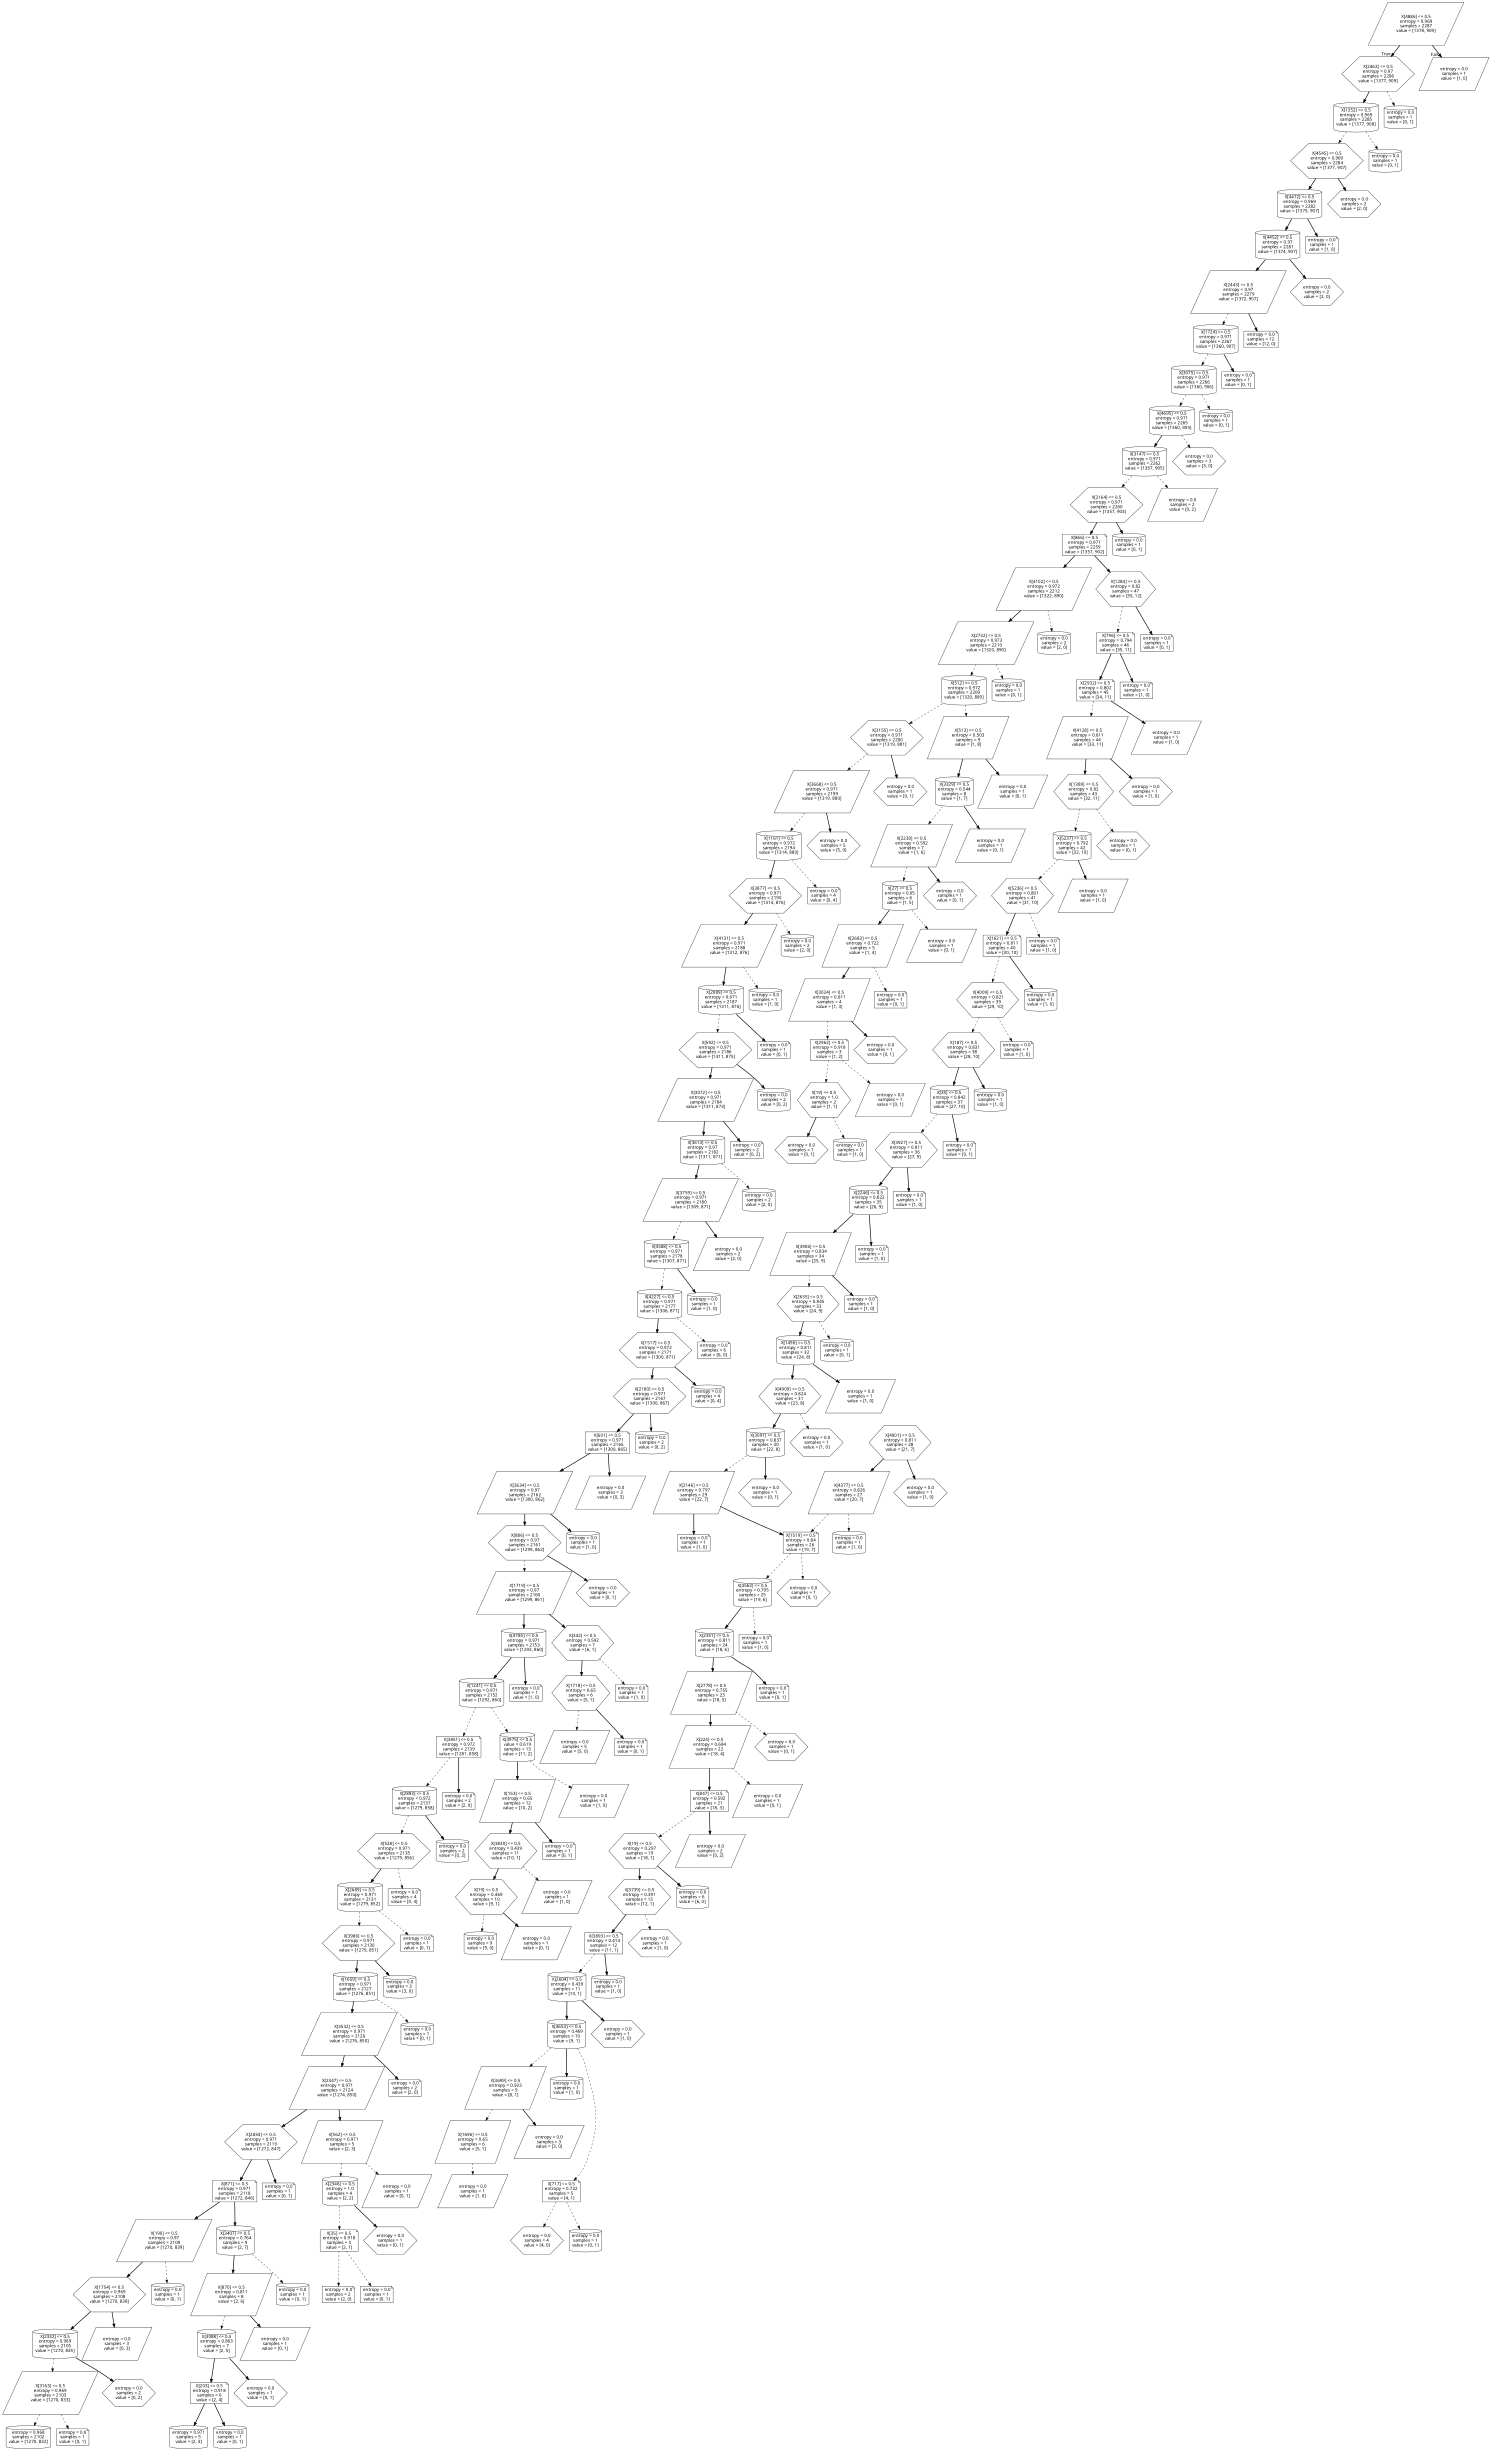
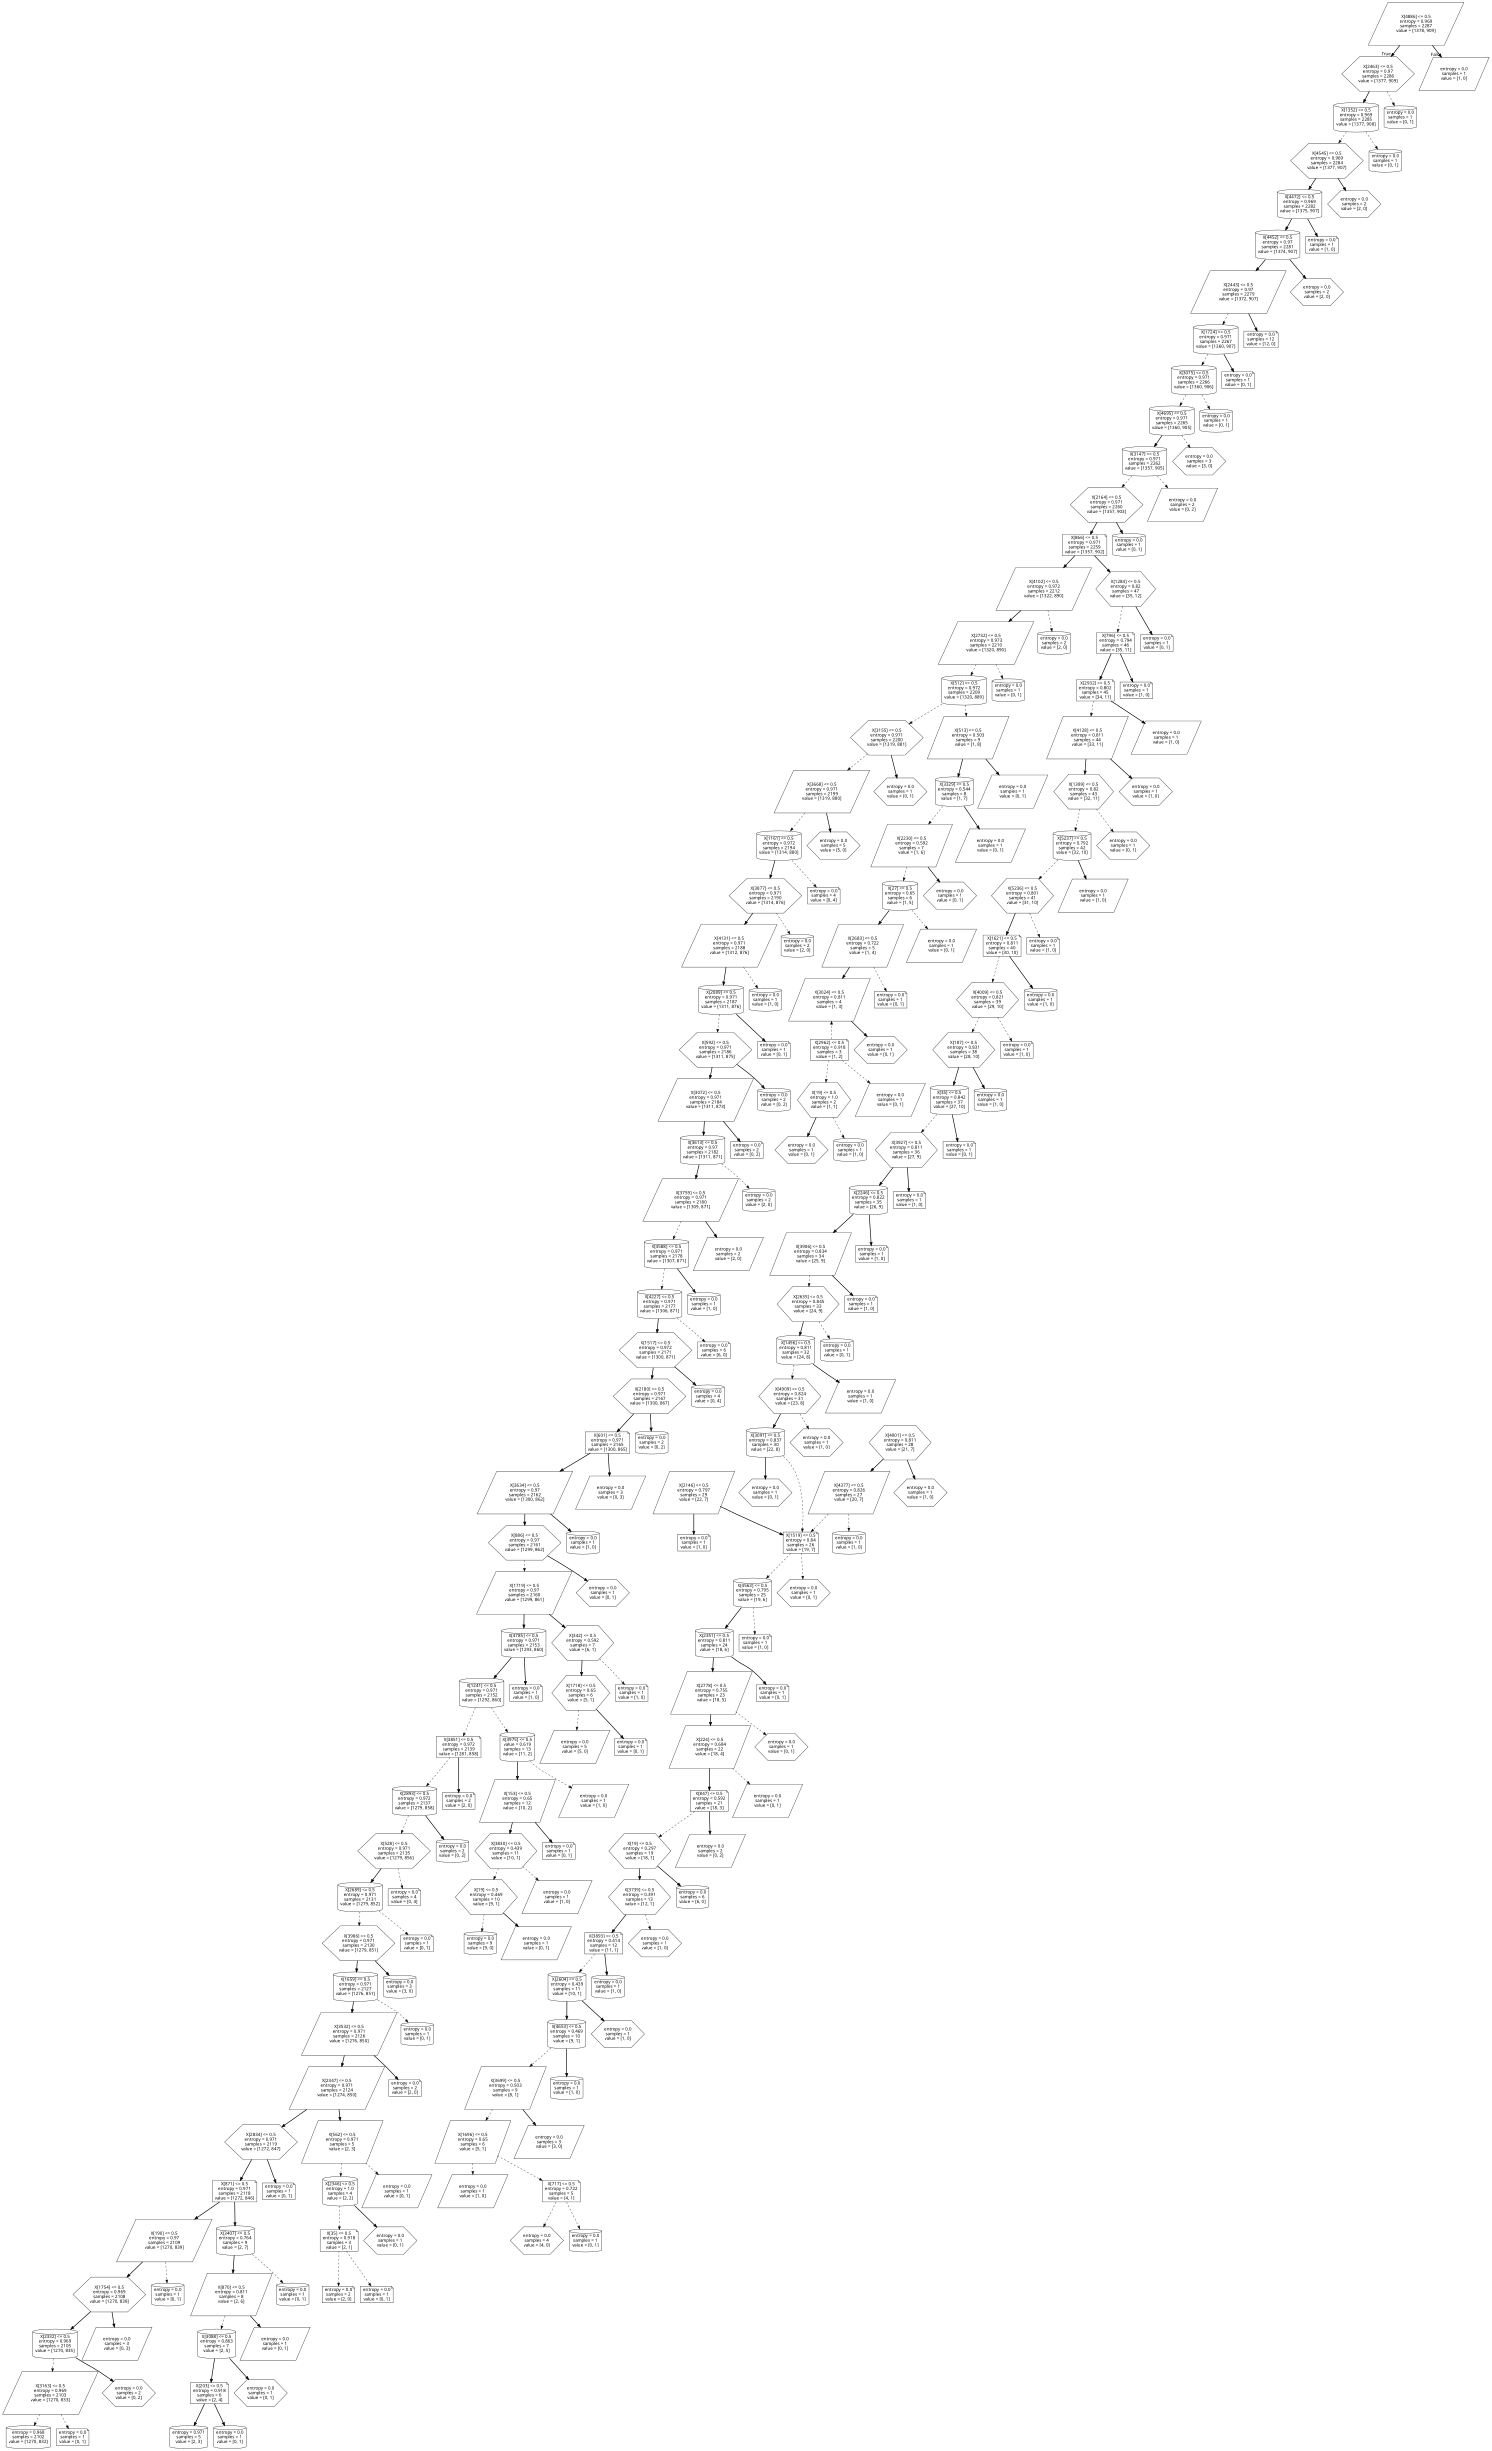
edge "X[3024] <= 0.5 entropy = 0.811 samples = 4 value = [1, 3]" -> "X[2962] <= 0.5 entropy = 0.918 samples = 3 value = [1, 2]": reversed
edge "X[1496] <= 0.5 entropy = 0.811 samples = 32 value = [24, 8]" -> "X[4909] <= 0.5 entropy = 0.824 samples = 31 value = [23, 8]": style bold -> dashed
edge "X[3091] <= 0.5 entropy = 0.837 samples = 30 value = [22, 8]" -> "X[2146] <= 0.5 entropy = 0.797 samples = 29 value = [22, 7]": now "X[3091] <= 0.5 entropy = 0.837 samples = 30 value = [22, 8]" -> "X[1519] <= 0.5 entropy = 0.84 samples = 26 value = [19, 7]"
edge "X[3830] <= 0.5 entropy = 0.439 samples = 11 value = [10, 1]" -> "X[19] <= 0.5 entropy = 0.469 samples = 10 value = [9, 1]": style bold -> dashed
edge "X[4653] <= 0.5 entropy = 0.469 samples = 10 value = [9, 1]" -> "X[717] <= 0.5 entropy = 0.722 samples = 5 value = [4, 1]": now "X[1696] <= 0.5 entropy = 0.65 samples = 6 value = [5, 1]" -> "X[717] <= 0.5 entropy = 0.722 samples = 5 value = [4, 1]"
